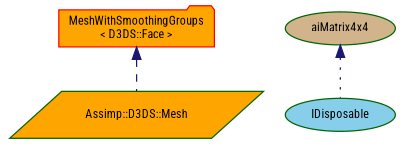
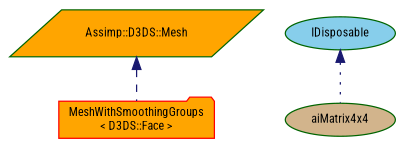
edge "Assimp::D3DS::Mesh" -> "MeshWithSmoothingGroups < D3DS::Face >": reversed
edge "IDisposable" -> "aiMatrix4x4": reversed
